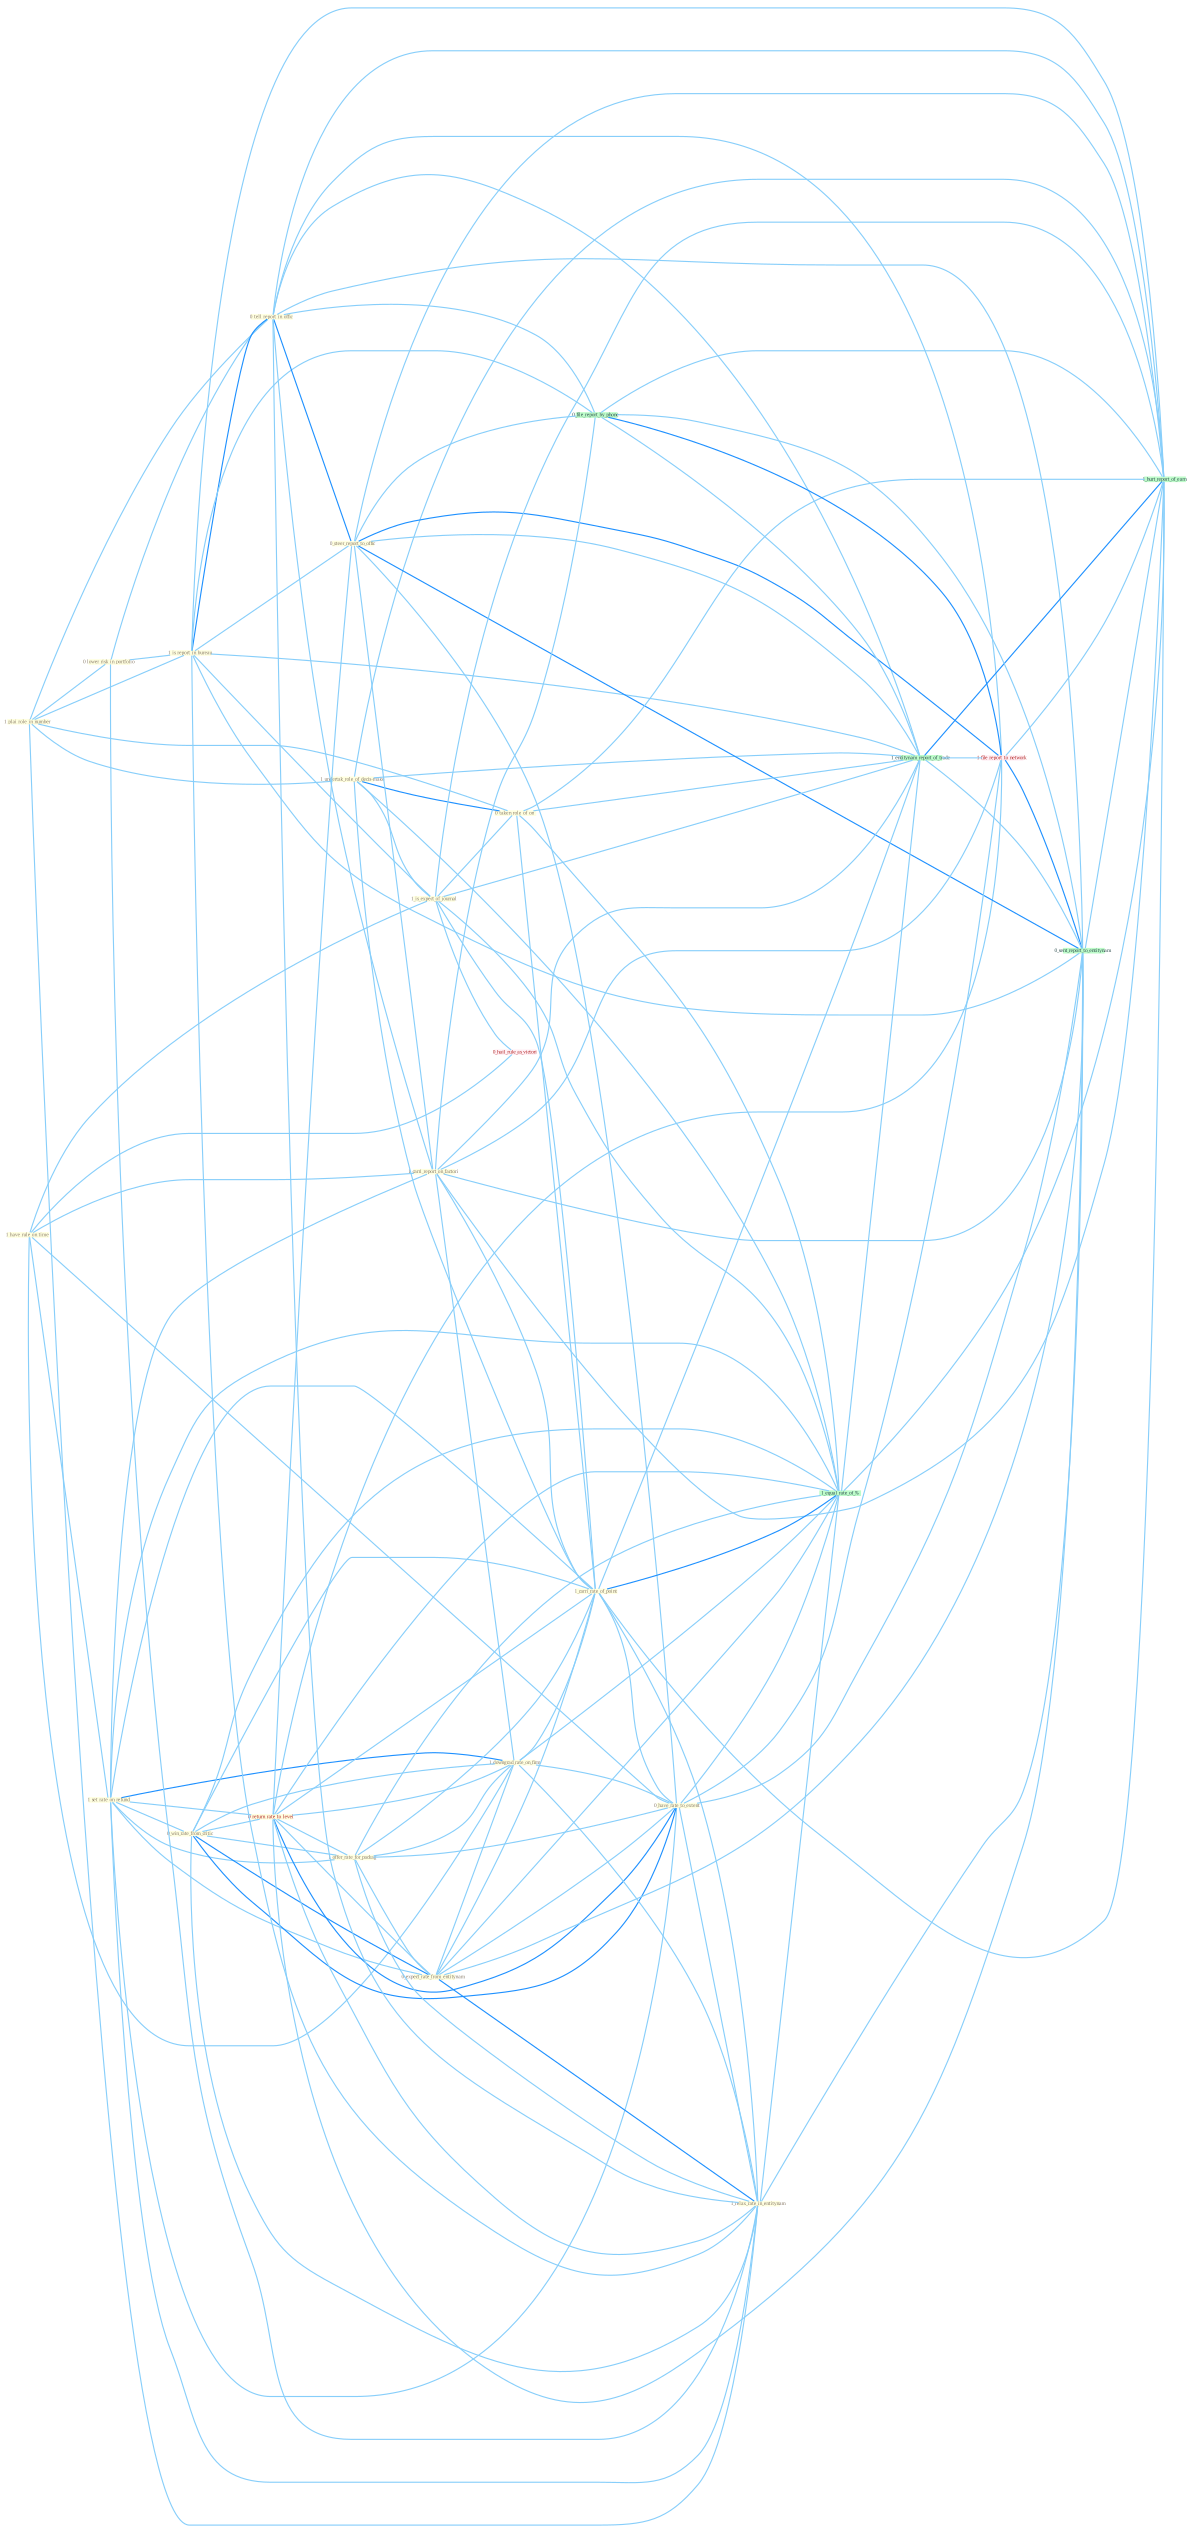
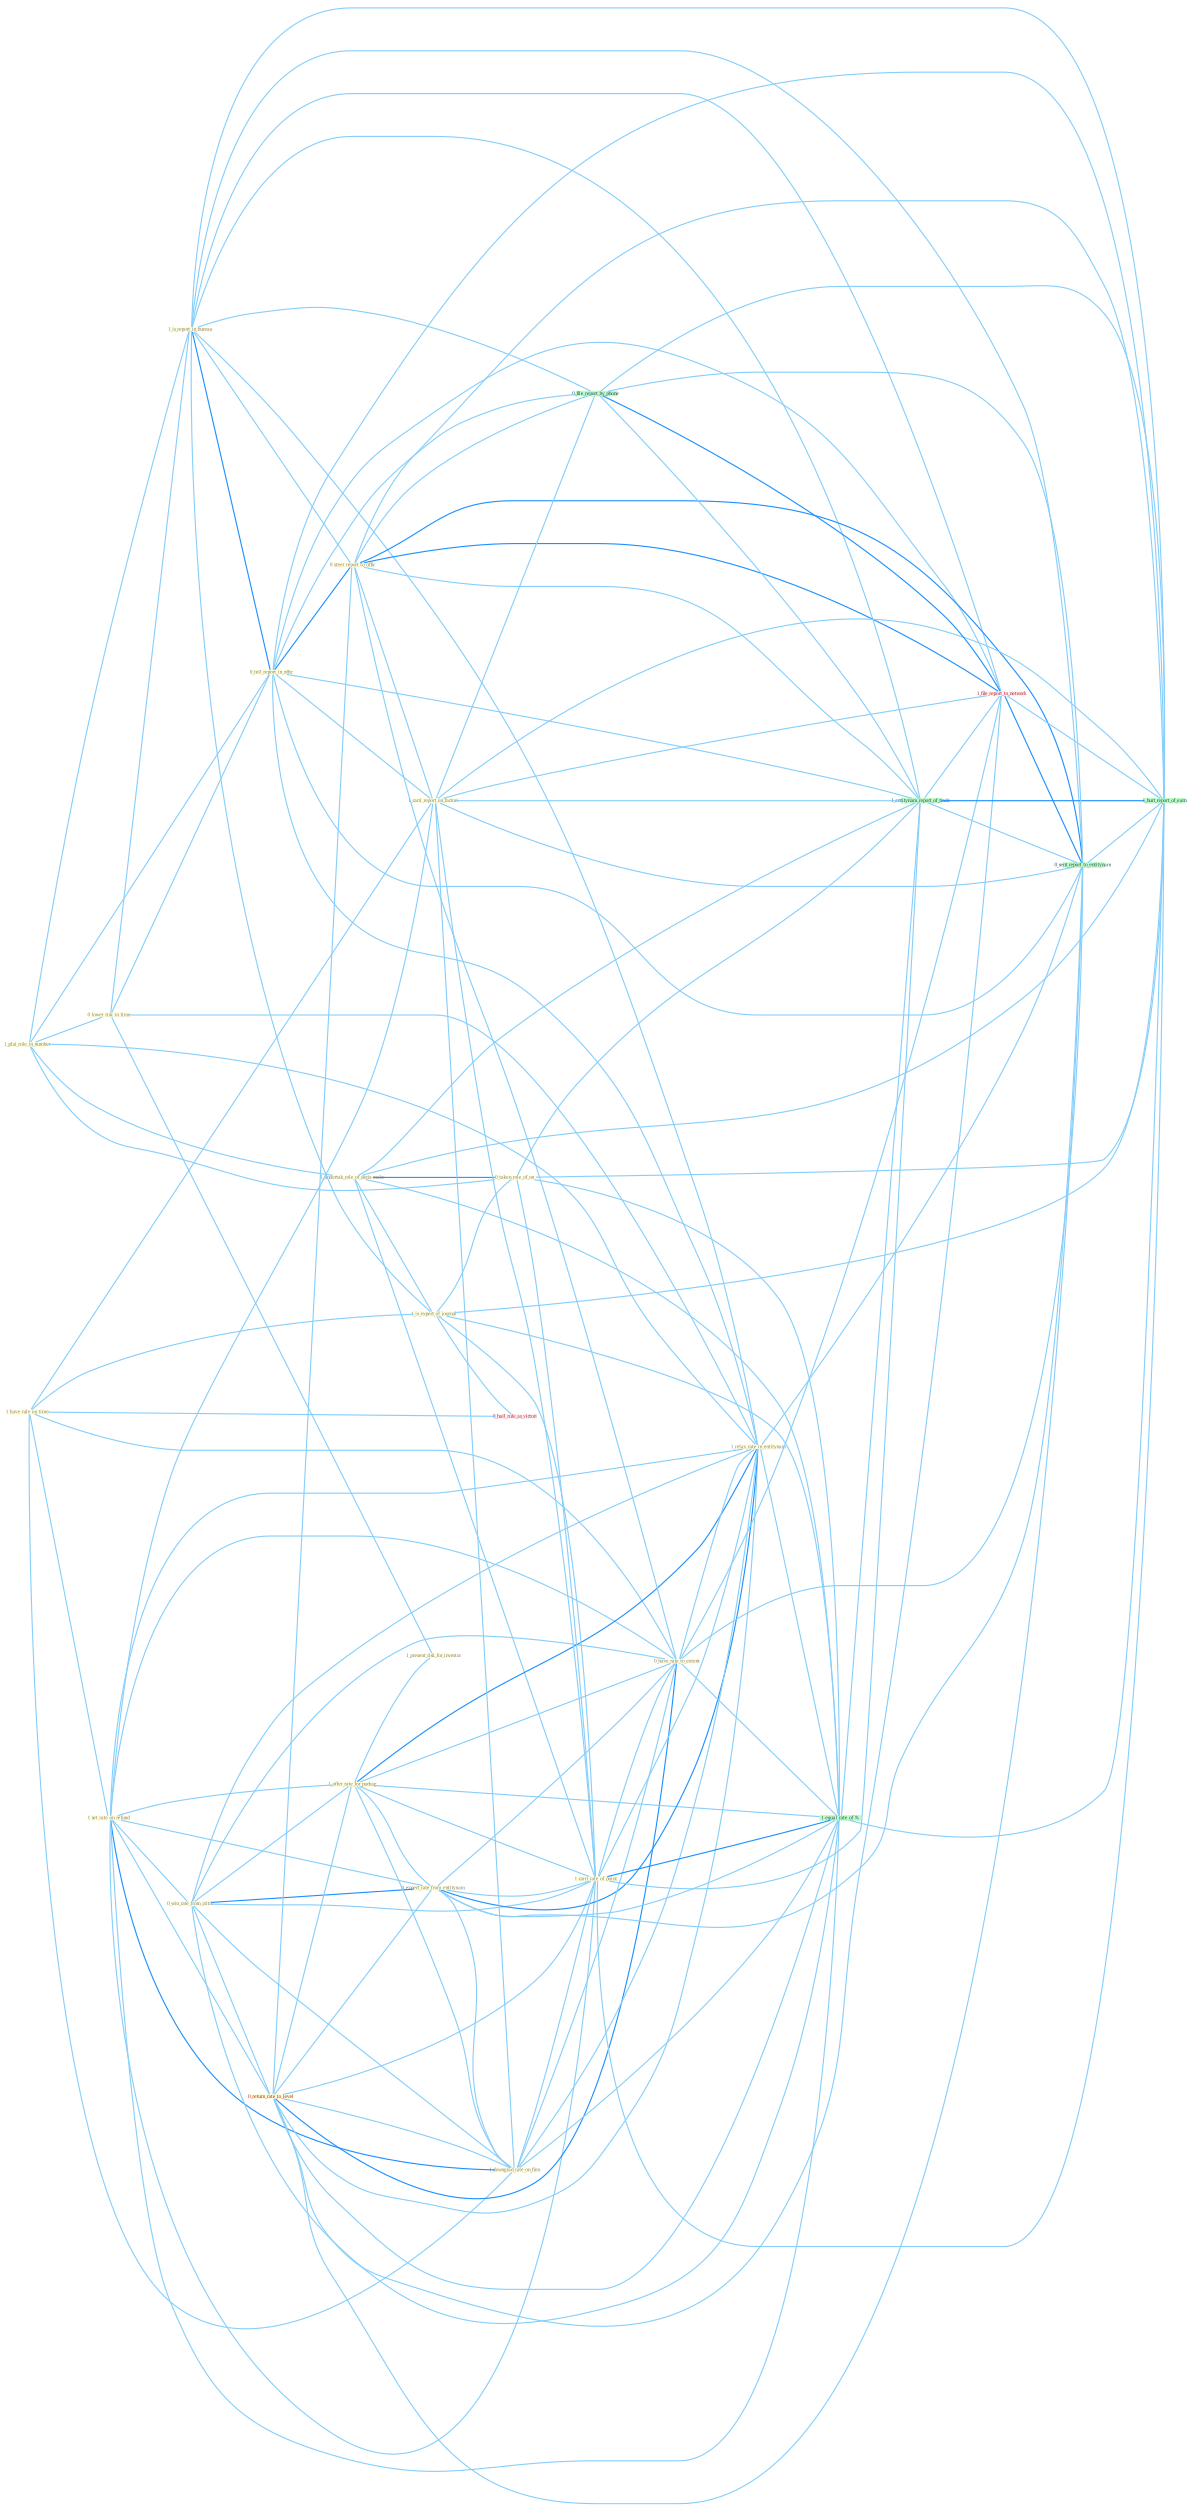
edge "1_is_report_in_bureau" -- "1_file_report_to_network": added
node "0_lower_risk_in_portfolio": label "0_lower_risk_in_portfolio" -> "0_lower_risk_in_time"
edge "1_entitynam_report_of_trade" -- "1_is_expect_of_journal": removed
node "1_present_risk_for_investor": added
edge "0_have_rate_to_extent" -- "0_win_rate_from_critic": color #1e90ff -> #87cefa
edge "1_offer_rate_for_packag" -- "1_relax_rate_in_entitynam": color #87cefa -> #1e90ff
